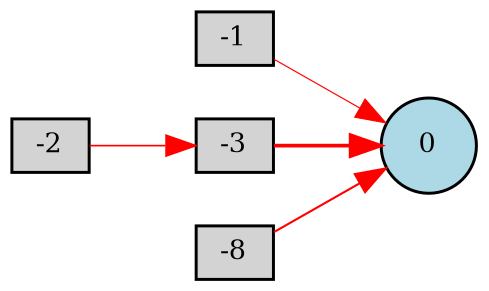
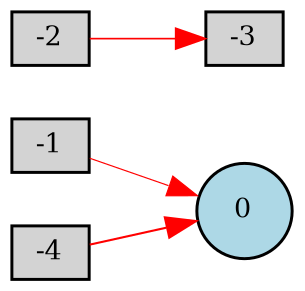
edge "-3" -> "0": removed
node "-8": label "-8" -> "-4"
